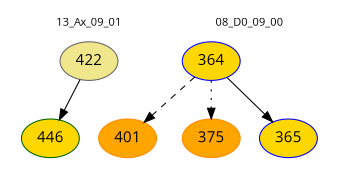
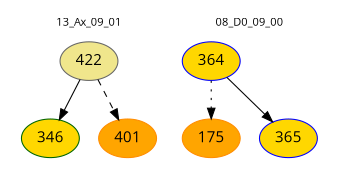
edge "364" -> "401": now "422" -> "401"
node "446": label "446" -> "346"
node "375": label "375" -> "175"
